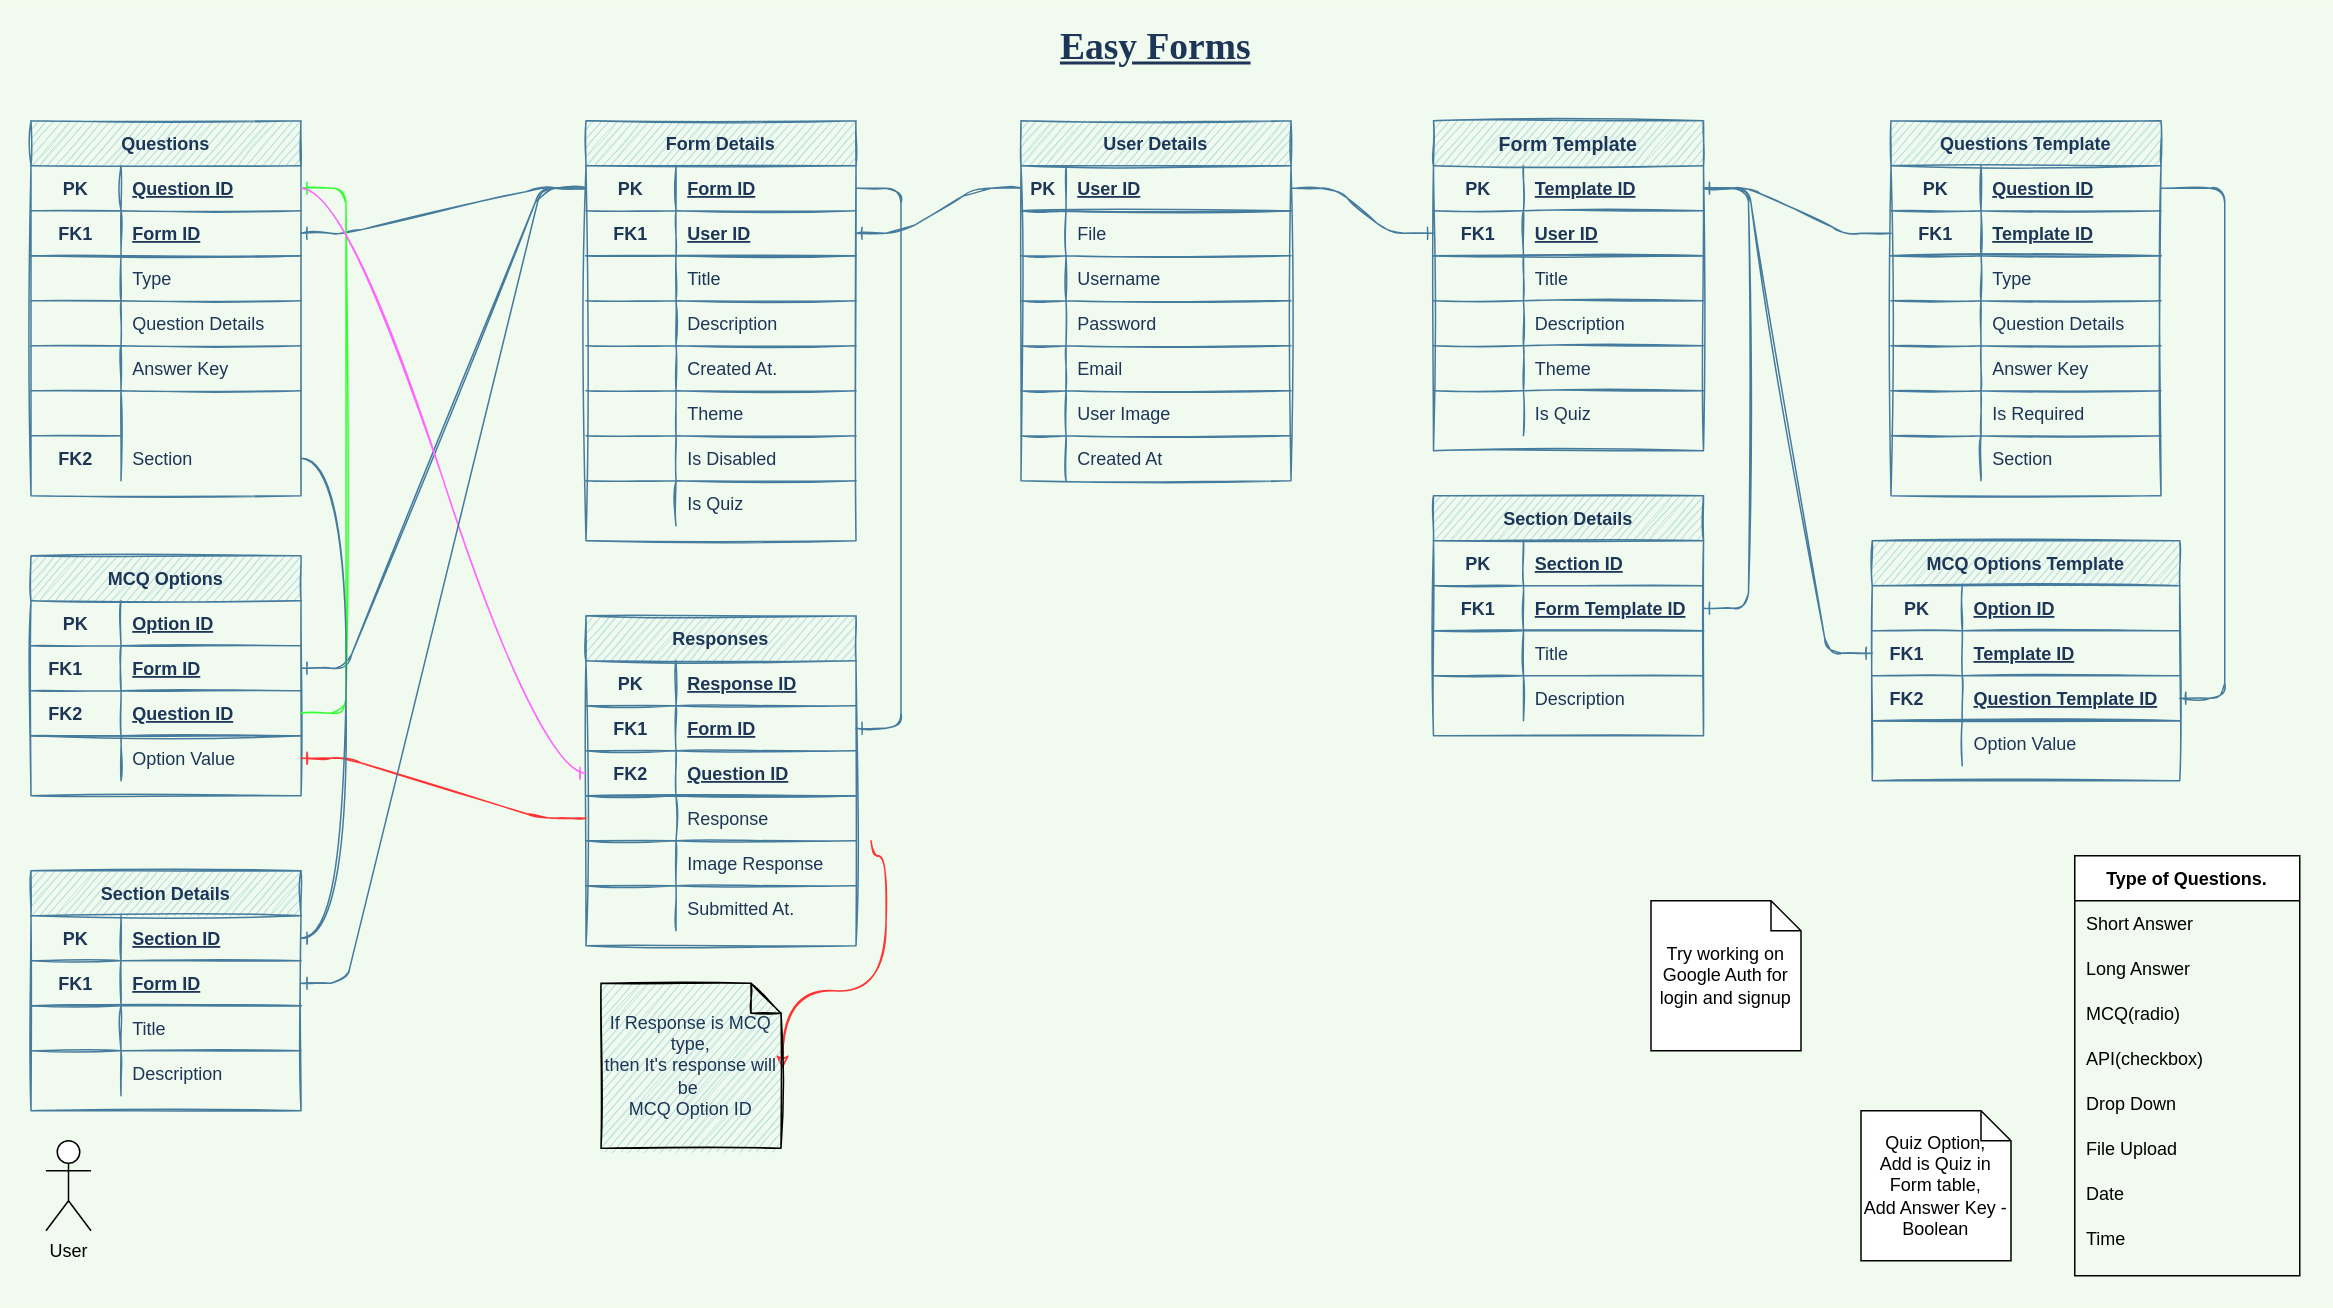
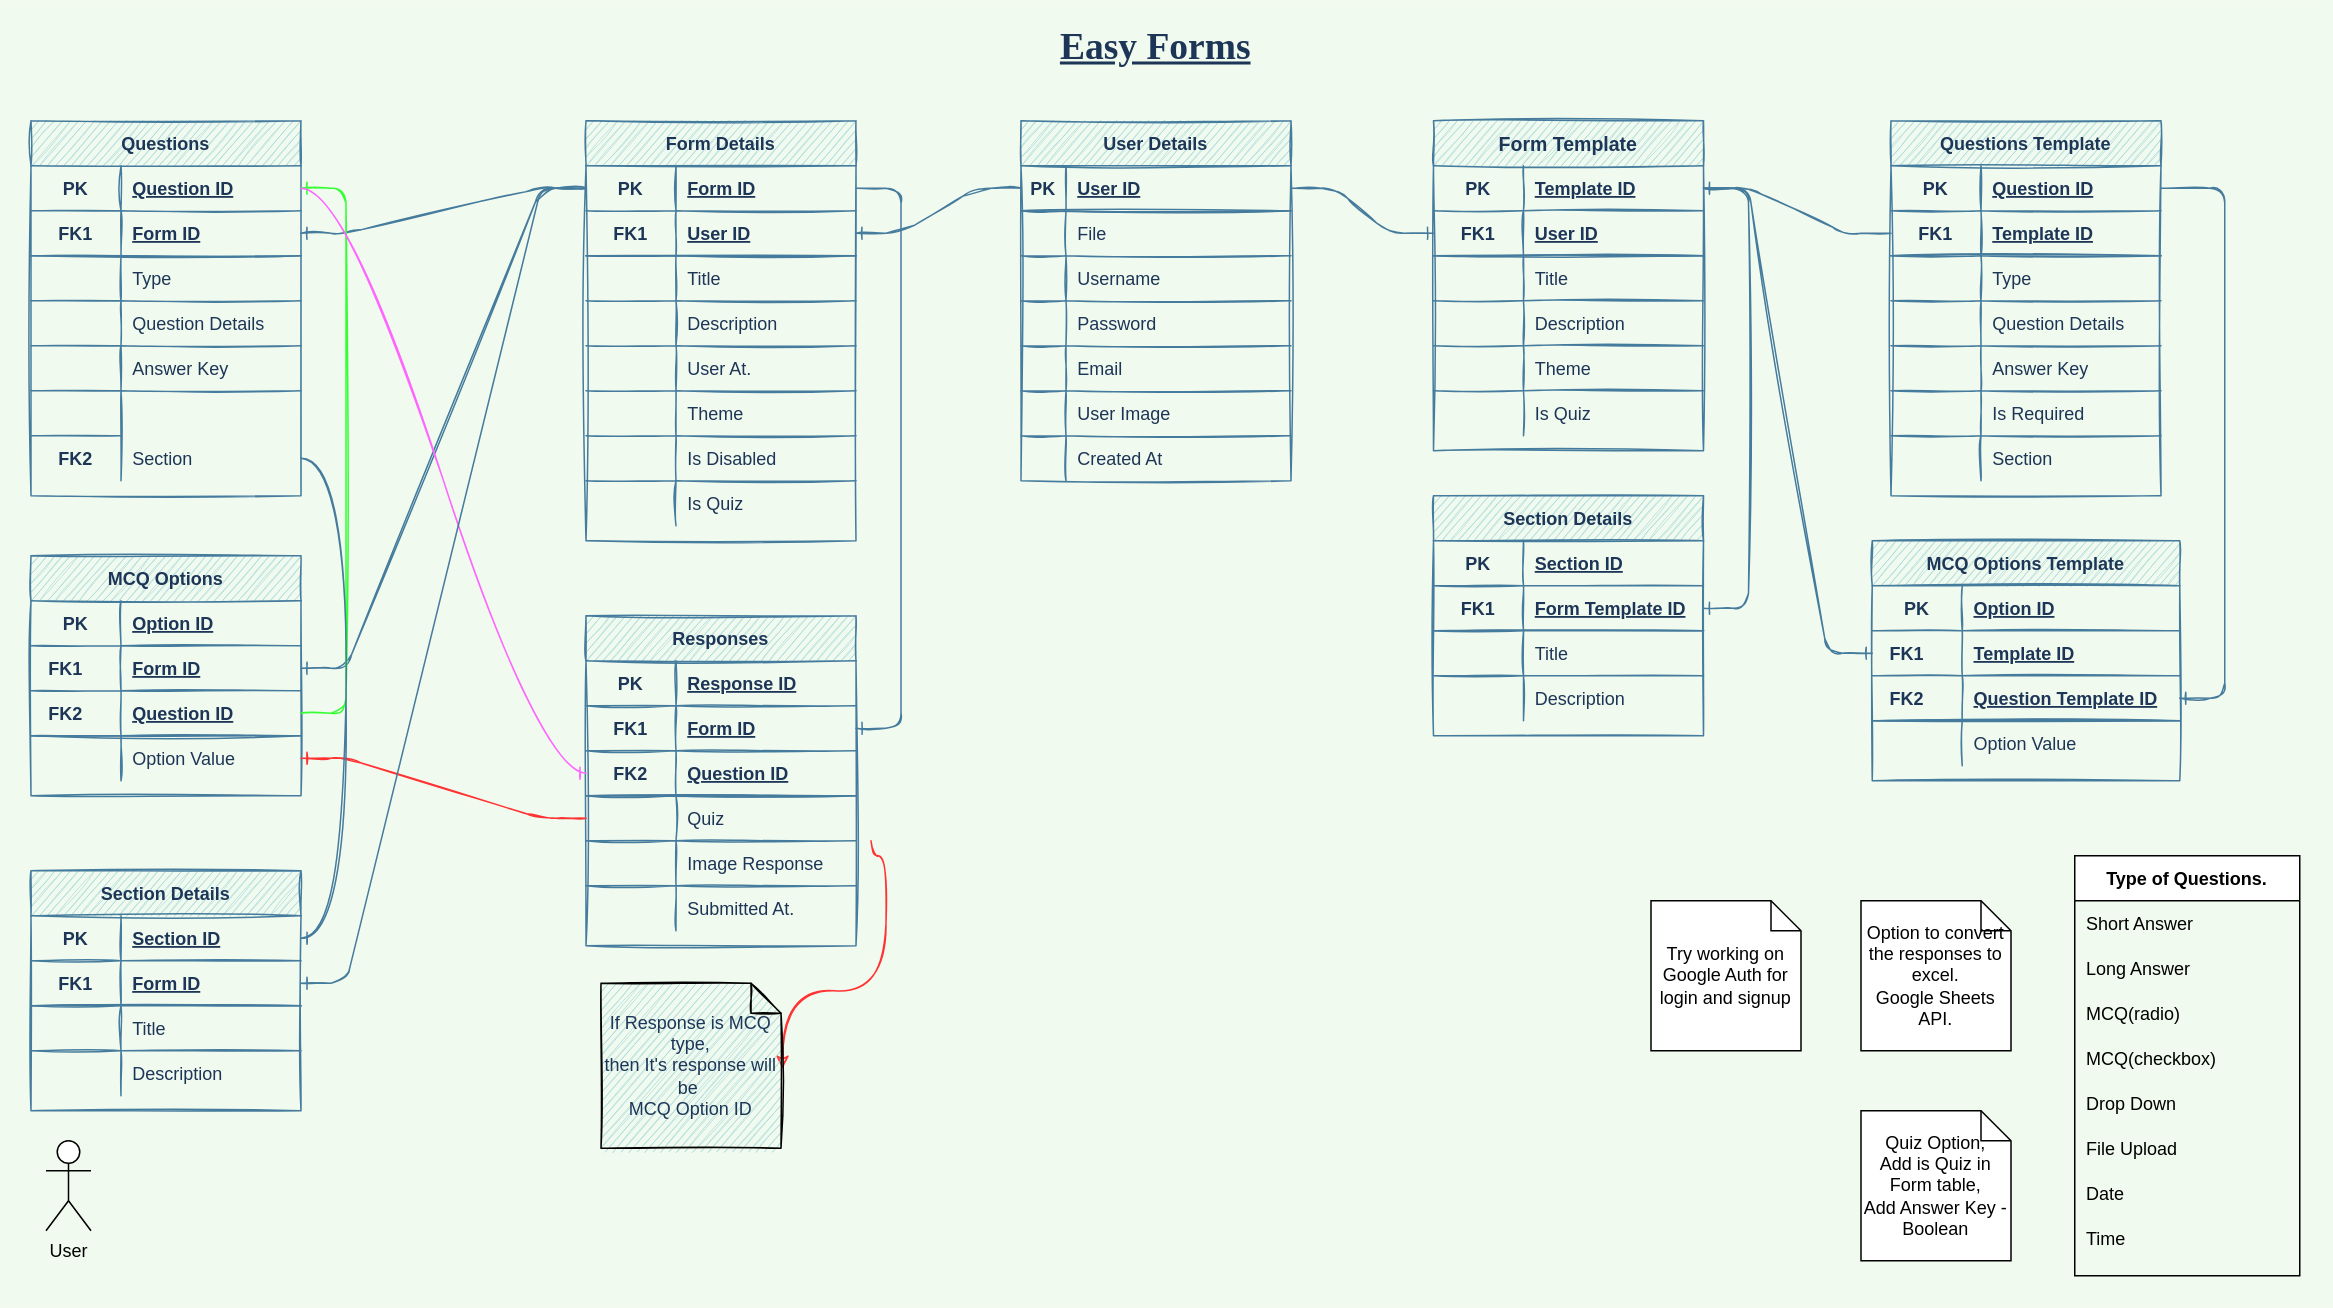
node "Created At.": label "Created At." -> "User At."
node "Response": label "Response" -> "Quiz"
node "Option to convert the responses to excel. Google Sheets API.": added
node "API(checkbox)": label "API(checkbox)" -> "MCQ(checkbox)"
